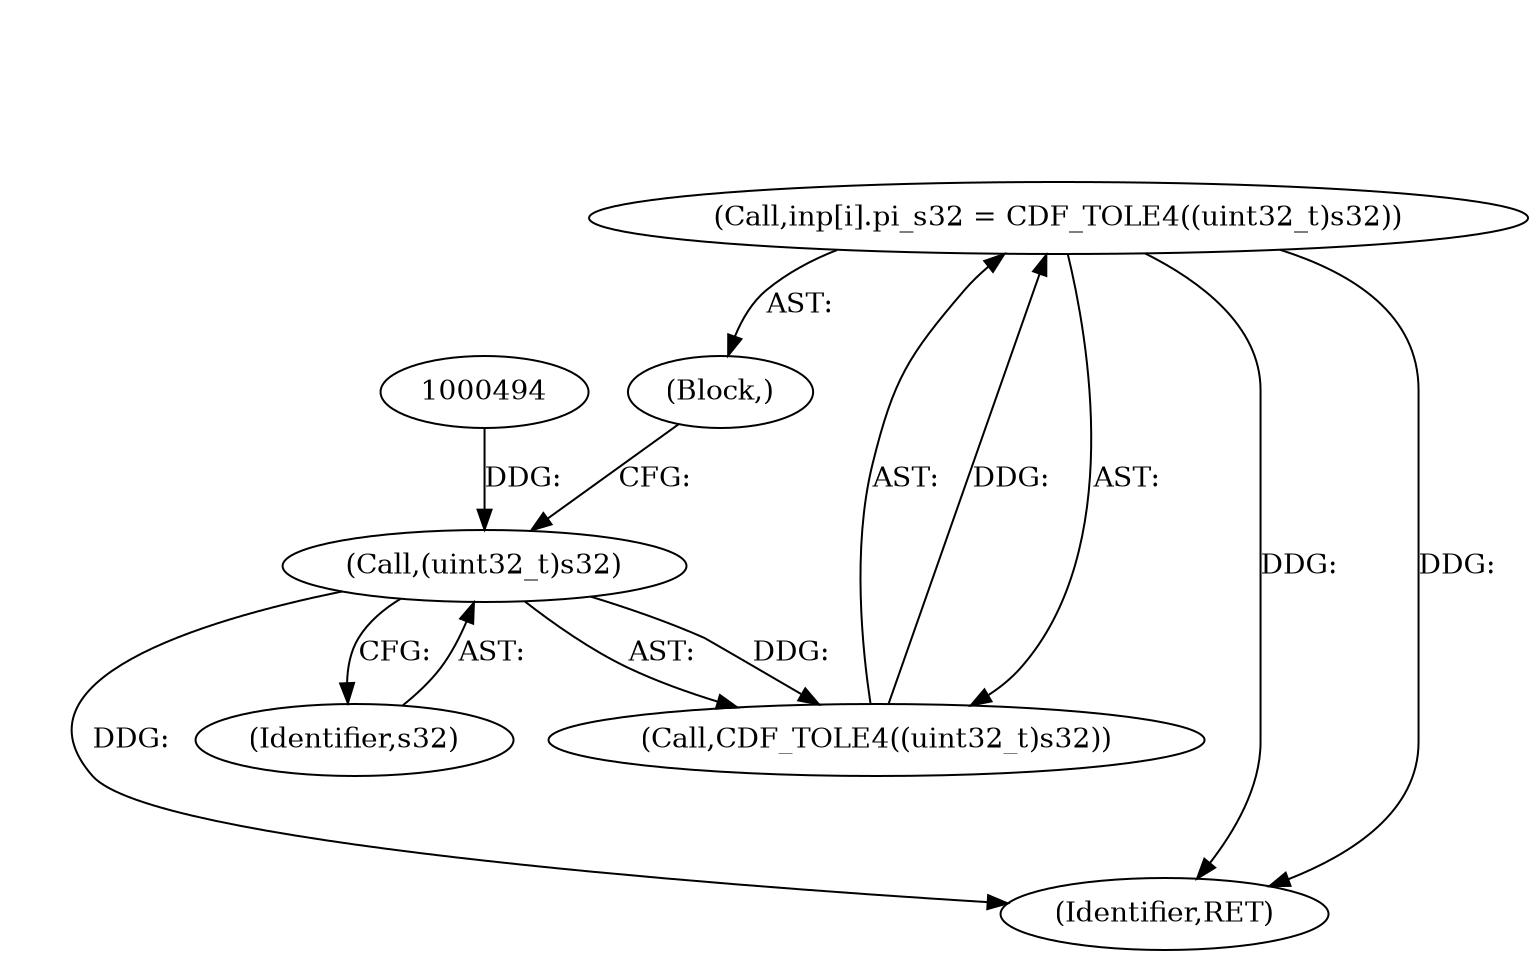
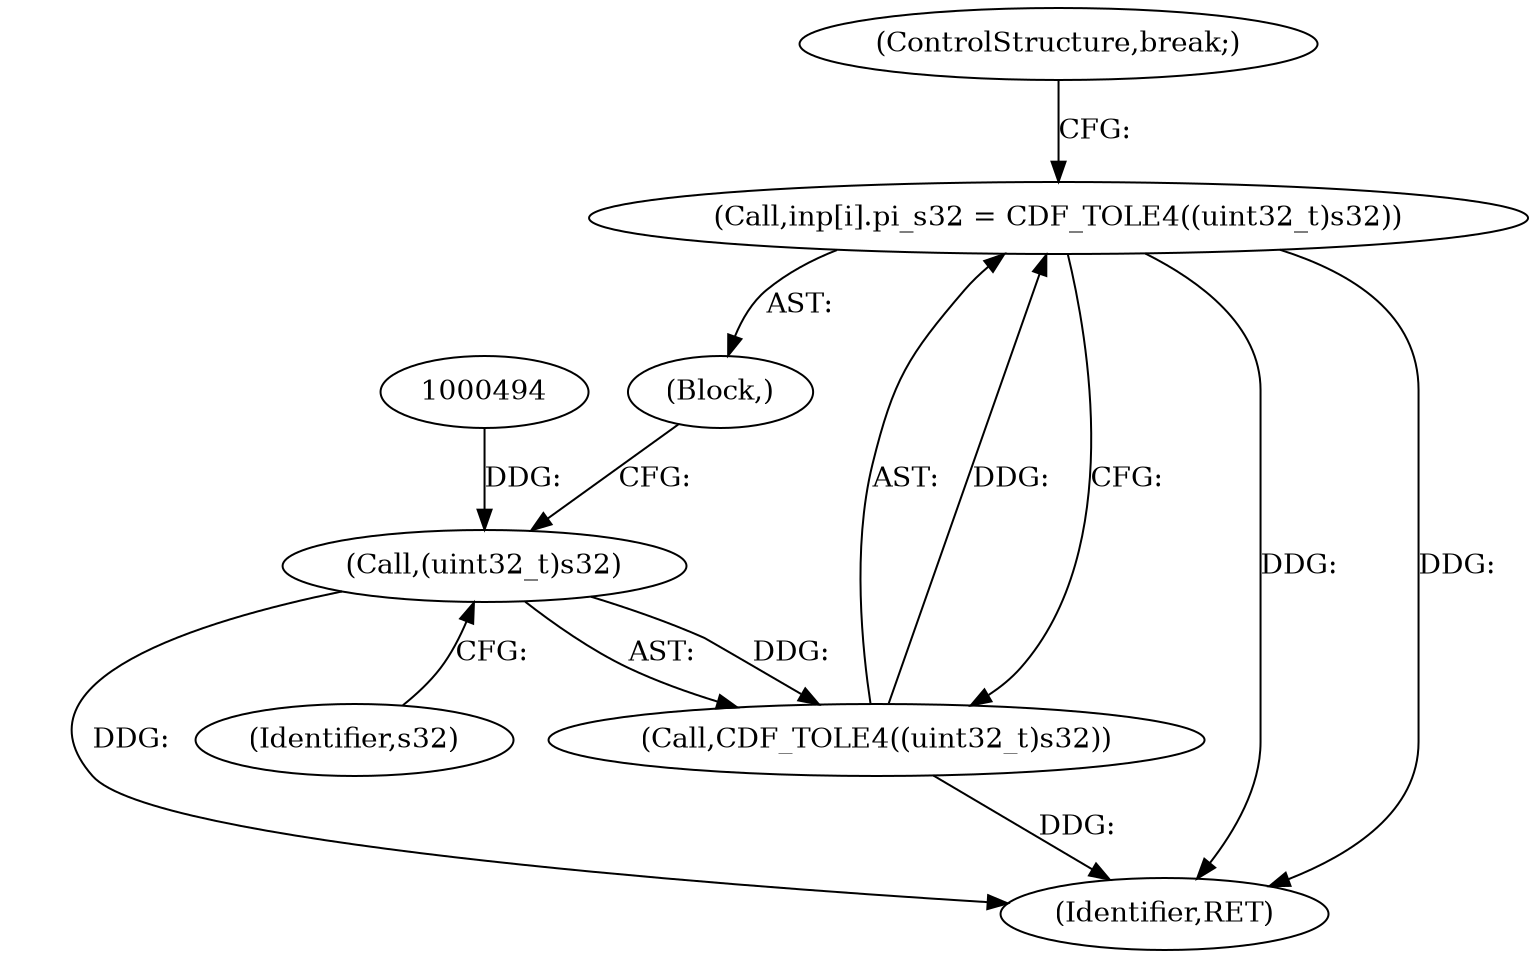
node "(ControlStructure,break;)": added
edge "(Call,inp[i].pi_s32 = CDF_TOLE4((uint32_t)s32))" -> "(Call,CDF_TOLE4((uint32_t)s32))": label "AST: " -> "CFG: "
edge "(Call,(uint32_t)s32)" -> "(Identifier,s32)": removed, label "CFG:"
edge "(Identifier,s32)" -> "(Call,(uint32_t)s32)": label "AST: " -> "CFG: "
edge "(Call,CDF_TOLE4((uint32_t)s32))" -> "(Identifier,RET)": added, label "DDG:"
